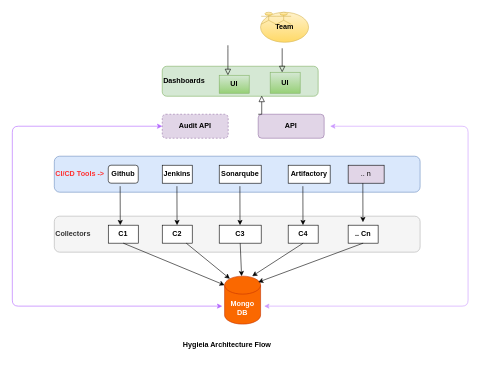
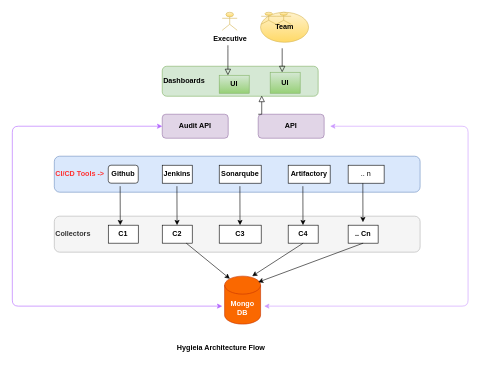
node "Executive": added
node "Audit API": style dashed -> solid
node ".. n": fillcolor #e1d5e7 -> #ffffff
edge "C3" -> "Mongo DB": removed
edge "C1" -> "Mongo DB": removed
node "Hygieia Architecture Flow": moved (228, 345) -> (222, 348)
